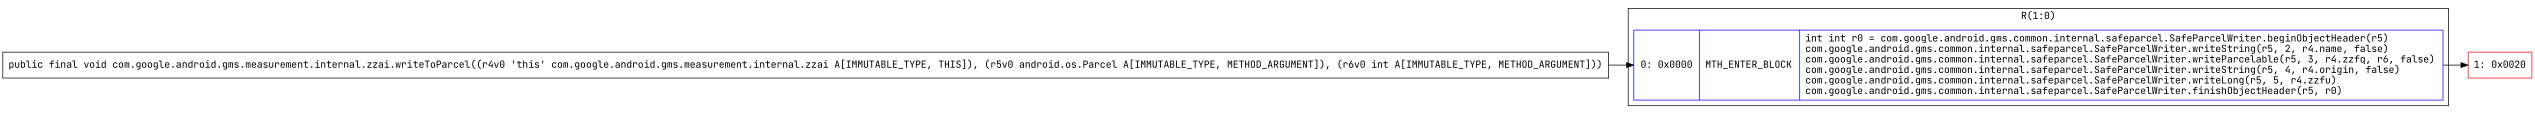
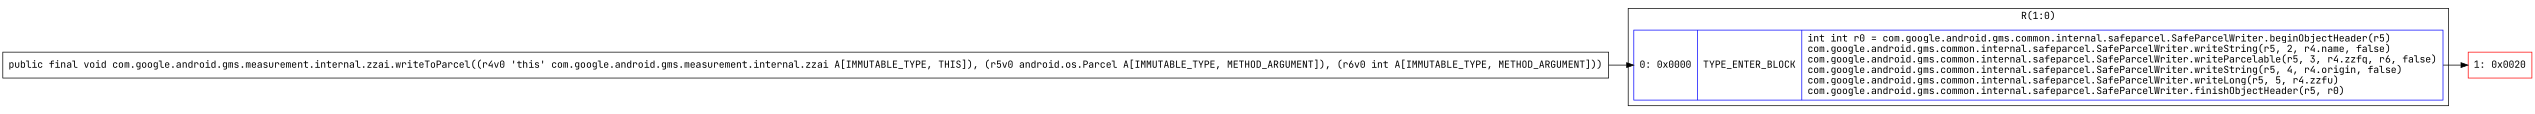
node "0: 0x0000": text "MTH_ENTER_BLOCK" -> "TYPE_ENTER_BLOCK"
